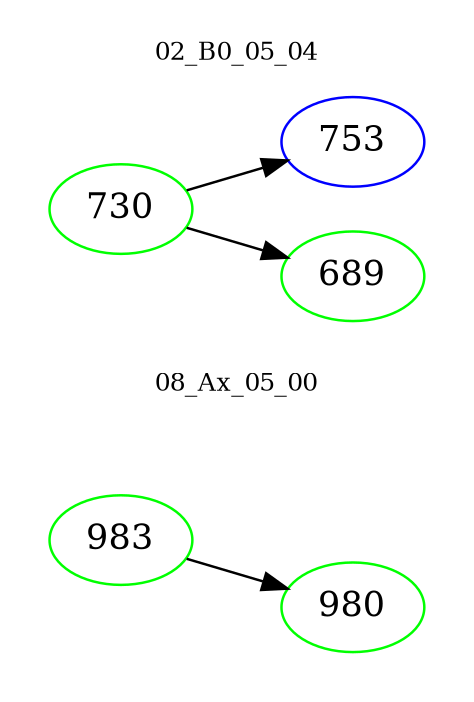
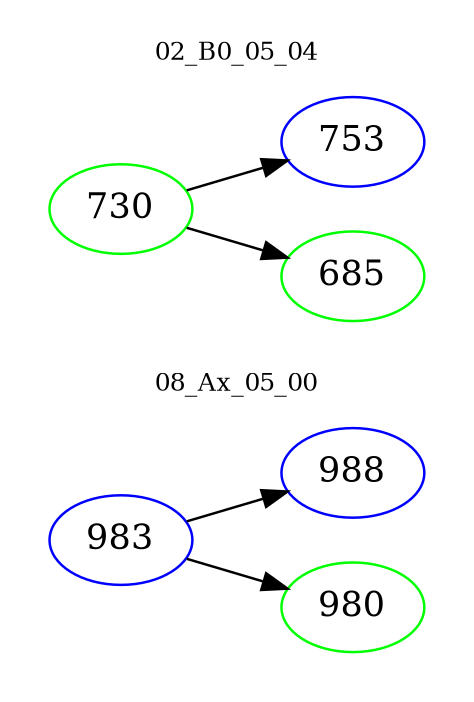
node "689": label "689" -> "685"
node "988": added
node "983": color green -> blue
